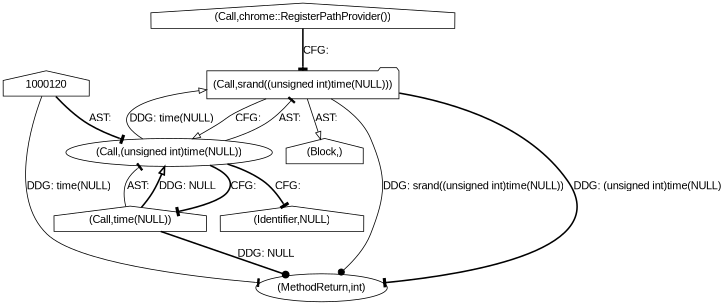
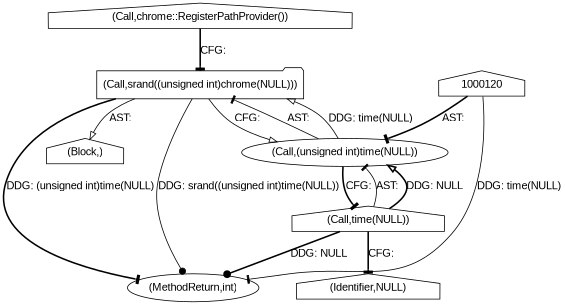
node "(Call,srand((unsigned int)time(NULL)))": label "(Call,srand((unsigned int)time(NULL)))" -> "(Call,srand((unsigned int)chrome(NULL)))"
edge "(Call,(unsigned int)time(NULL))" -> "(Identifier,NULL)": now "(Call,time(NULL))" -> "(Identifier,NULL)"
